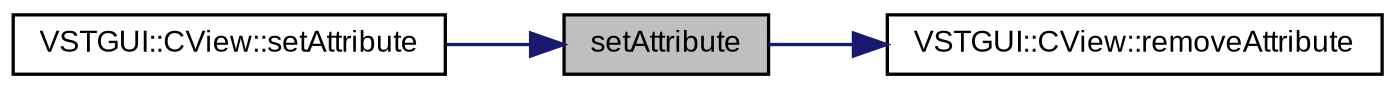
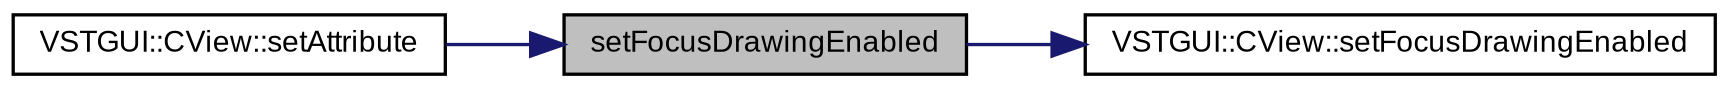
node "setAttribute": label "setAttribute" -> "setFocusDrawingEnabled"
node "VSTGUI::CView::removeAttribute": label "VSTGUI::CView::removeAttribute" -> "VSTGUI::CView::setFocusDrawingEnabled"
